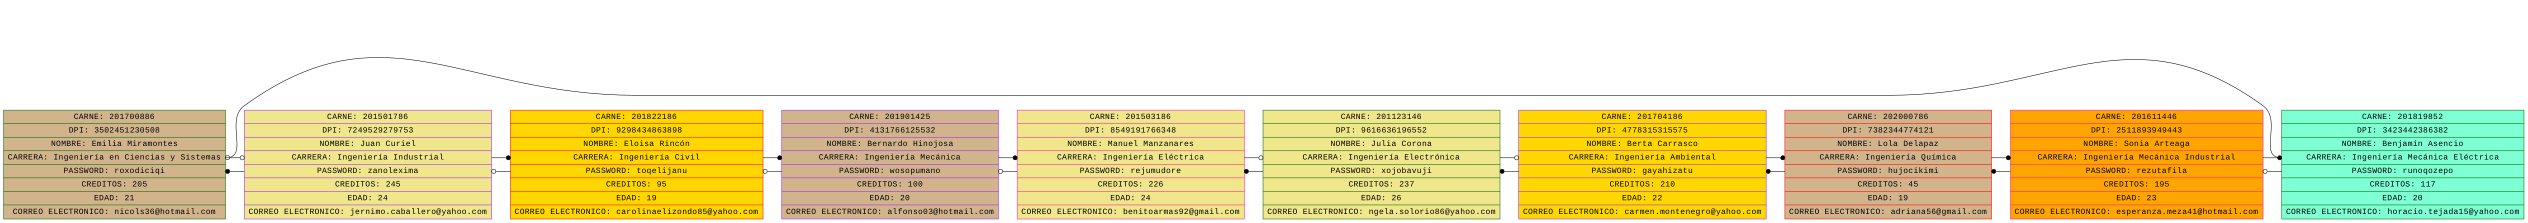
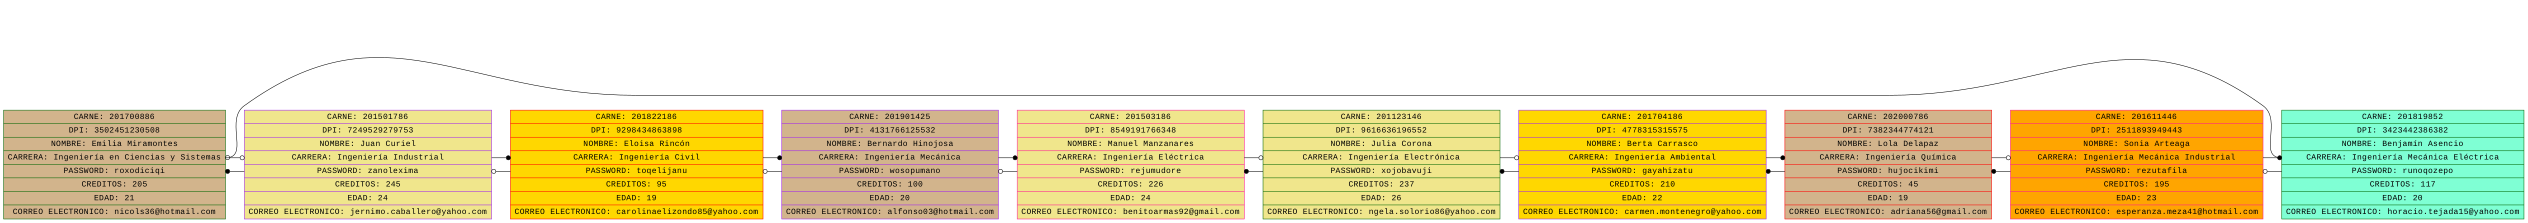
edge "CARNE: 202000786" -> "CARNE: 201611446": arrowhead dot -> odot
